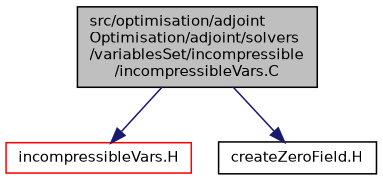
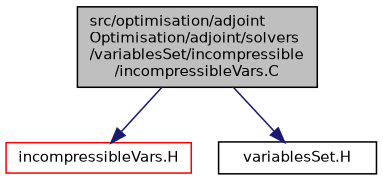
node "createZeroField.H": label "createZeroField.H" -> "variablesSet.H"
